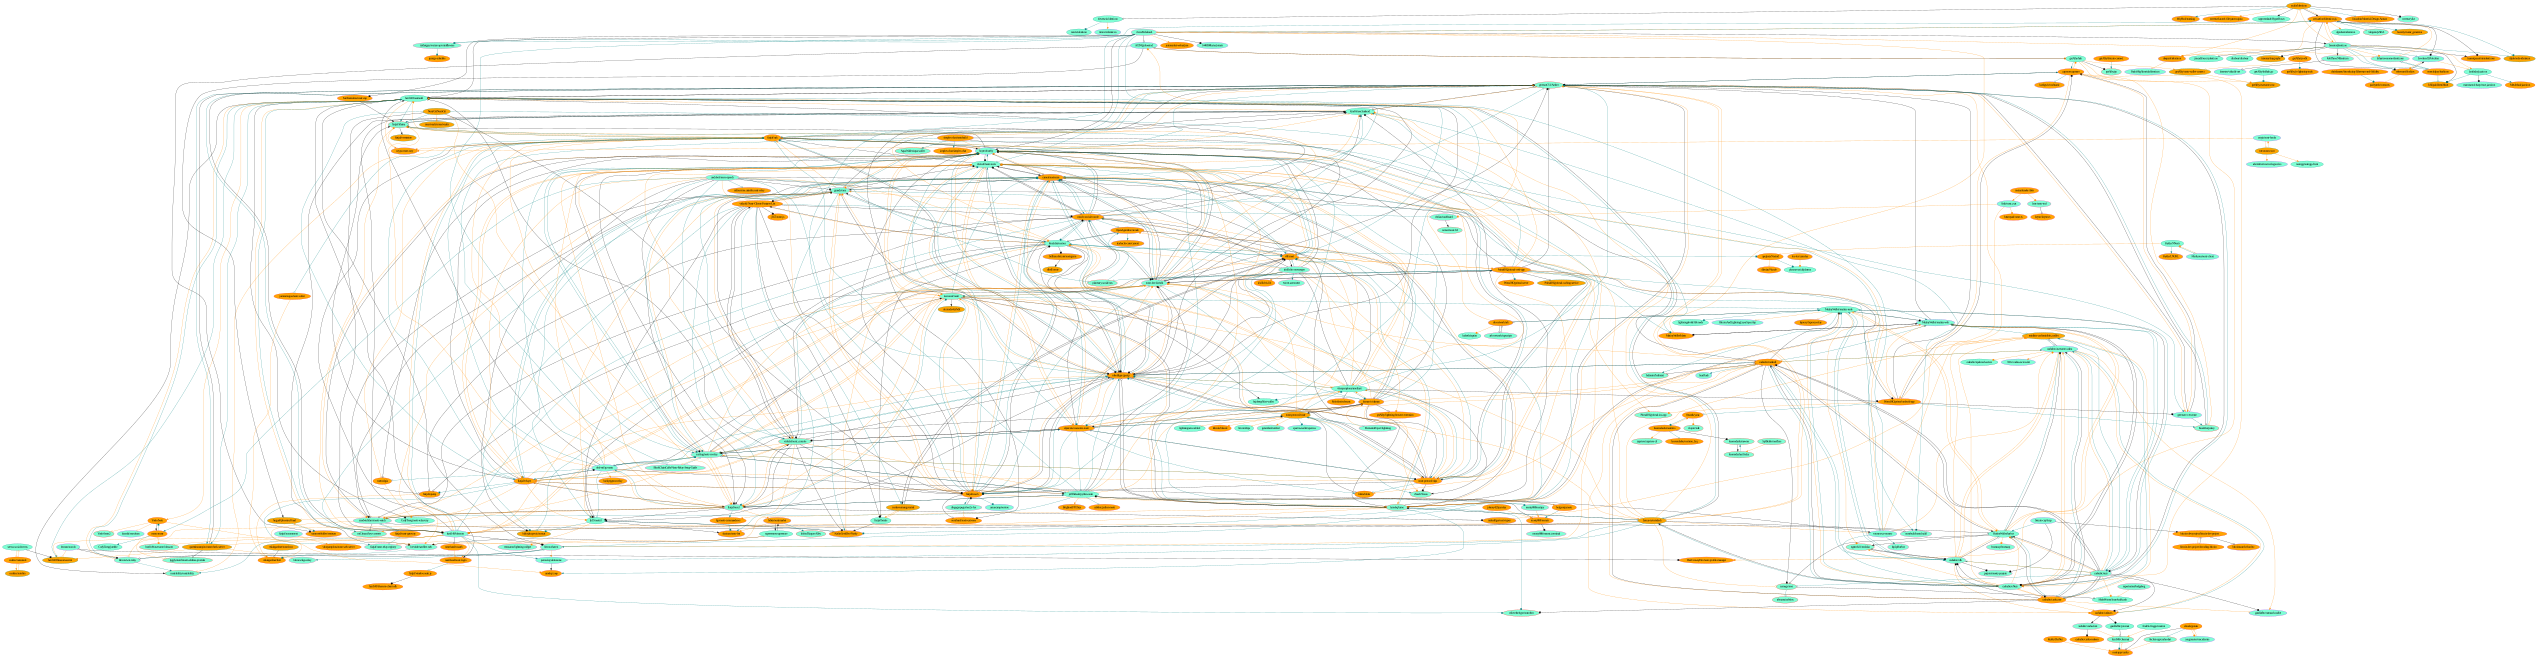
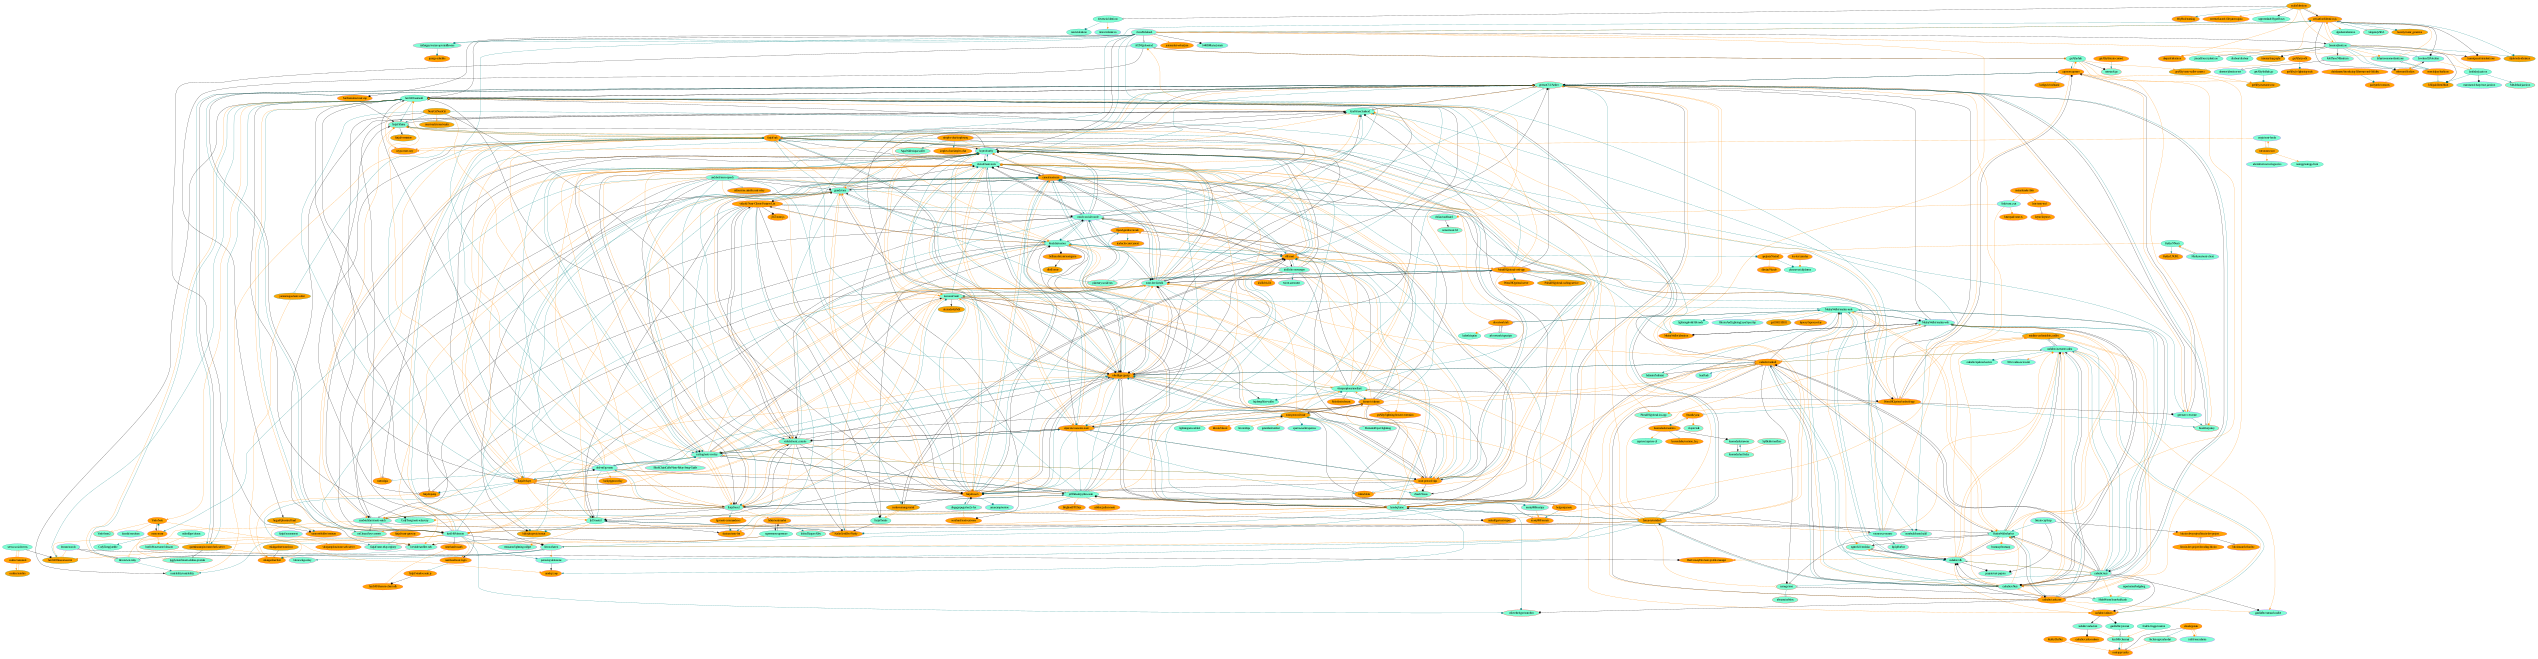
node "lincanbin/Material-Design-Avatars": removed
node "overtrue/yike": removed
node "getAlby/go": label "getAlby/go" -> "notestack/go"
node "PauloMigAlmeida/identicon": removed
node "dmester/vishalxl-net": label "dmester/vishalxl-net" -> "dmester/jdenticon-net"
node "MetaMask/jazzicon": fillcolor orange -> aquamarine
edge "kind-0/nsecbunkerd" -> "fiatjaf/khatru": removed
node "simplex-chat/nostrbuild": label "simplex-chat/nostrbuild" -> "simplex-chat/simplexmq"
edge "hoytech/strfry" -> "nostr-dev-kit/ndk": removed
node "0xtrr/nostr-tool": fillcolor aquamarine -> orange
node "coracle-social/coracle": fillcolor orange -> aquamarine
edge "zapstore/zapstore" -> "KoalaSat/pokey": arrowhead odot -> box
edge "damus-io/damus" -> "grunch/rana": removed
node "jamesmagoo/nostr-writer": color red -> teal
node "get10101/10101": added
node "MutinyWallet/blastr": label "MutinyWallet/blastr" -> "MutinyWallet/jdenticon"
edge "cashubtc/awesome-cashu" -> "cashubtc/npubcash-server": color darkorange -> teal
edge "rust-nostr/nostr" -> "hzrd149/blossom": removed
node "zapstore/zapstore-cli": color red -> teal
edge "minibits-cash/minibits_wallet" -> "cashubtc/cashu.me": color teal -> darkorange
edge "mattn/algia" -> "CodyTseng/nostr-relay-tray": now "lumehq/lume" -> "CodyTseng/nostr-relay-tray"
edge "fiatjaf/nos2x" -> "nostrband/nostr-universe": now "fiatjaf/nos2x" -> "monlovesmango/astral"
node "johnny423/pyrelay": removed
edge "fiatjaf/noscl" -> "AngusP/phoenixd-lnurl": now "fiatjaf/noscl" -> "nbd-wtf/nostr-tools"
node "mikedilger/chorus": added
node "monty888/monstr_terminal": removed
edge "dtonon/oracolo" -> "bitvora/wot-relay": arrowhead box -> odot
edge "nostrband/noauth" -> "nostrband/nostr-login": now "nostrband/noauth" -> "hzrd149/blossom-client-sdk"
node "payjoin/monty-payjoin": label "payjoin/monty-payjoin" -> "payjoin/rust-payjoin"
node "zeugmaster/macadamia": label "zeugmaster/macadamia" -> "irislib/macadamia"
